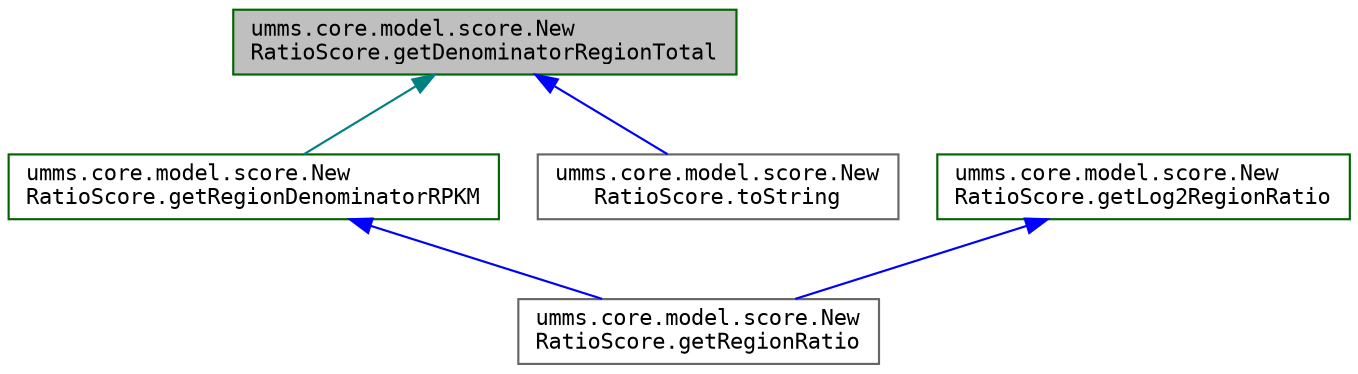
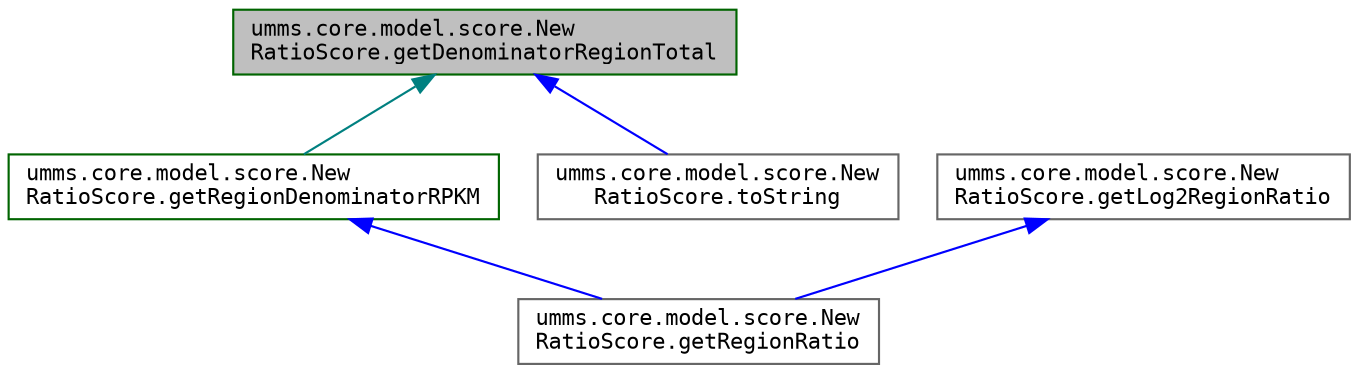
node "umms.core.model.score.New RatioScore.getLog2RegionRatio": color darkgreen -> gray40
